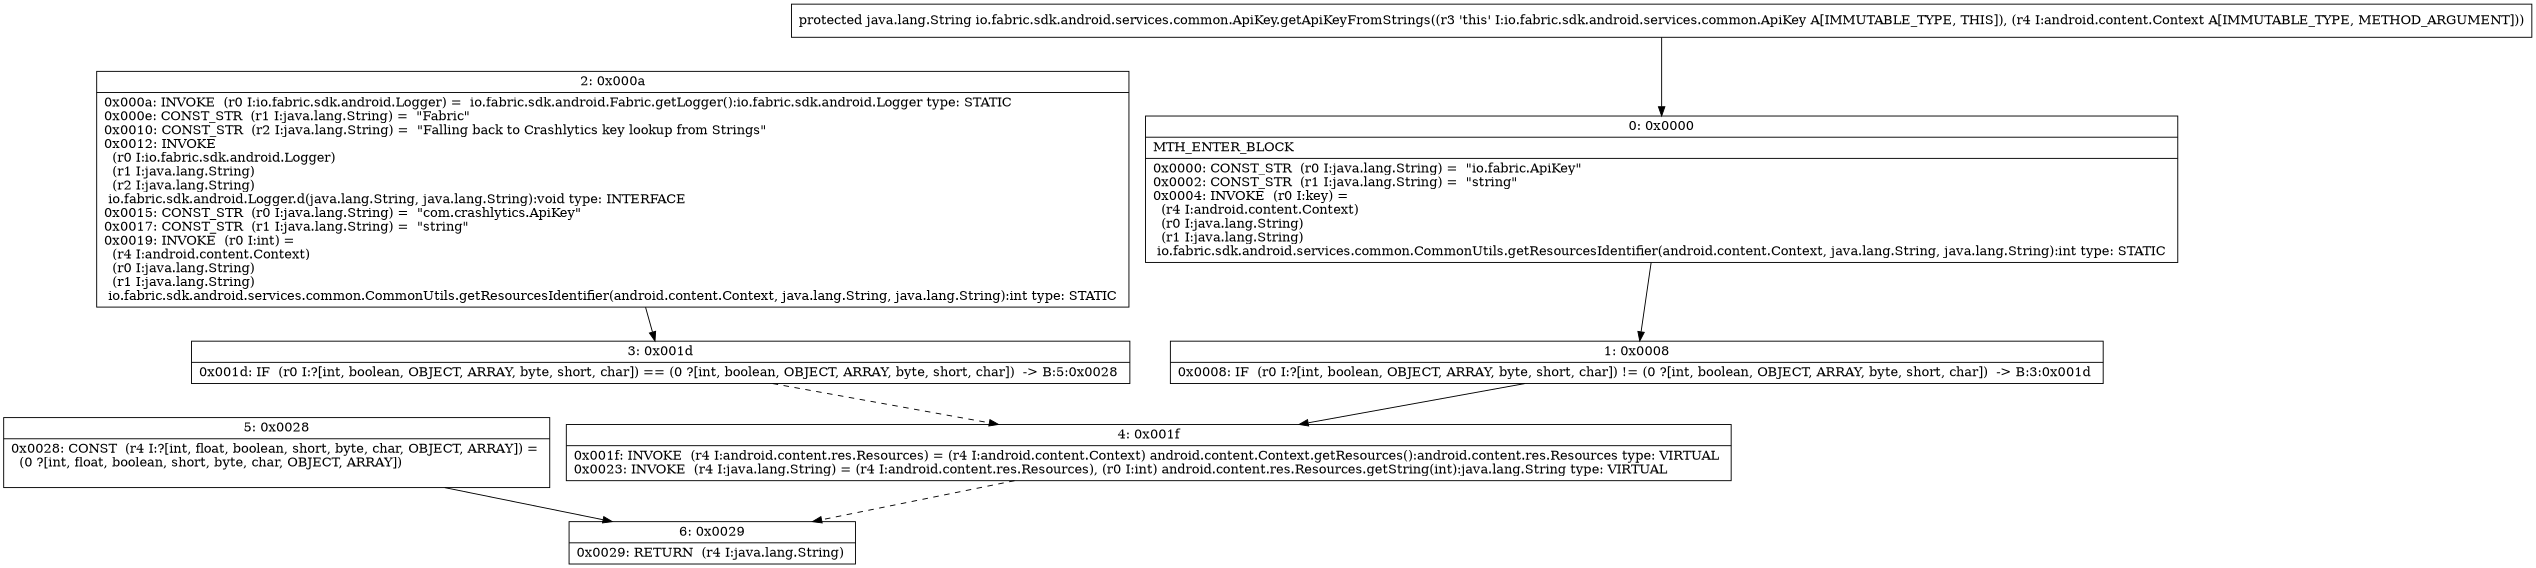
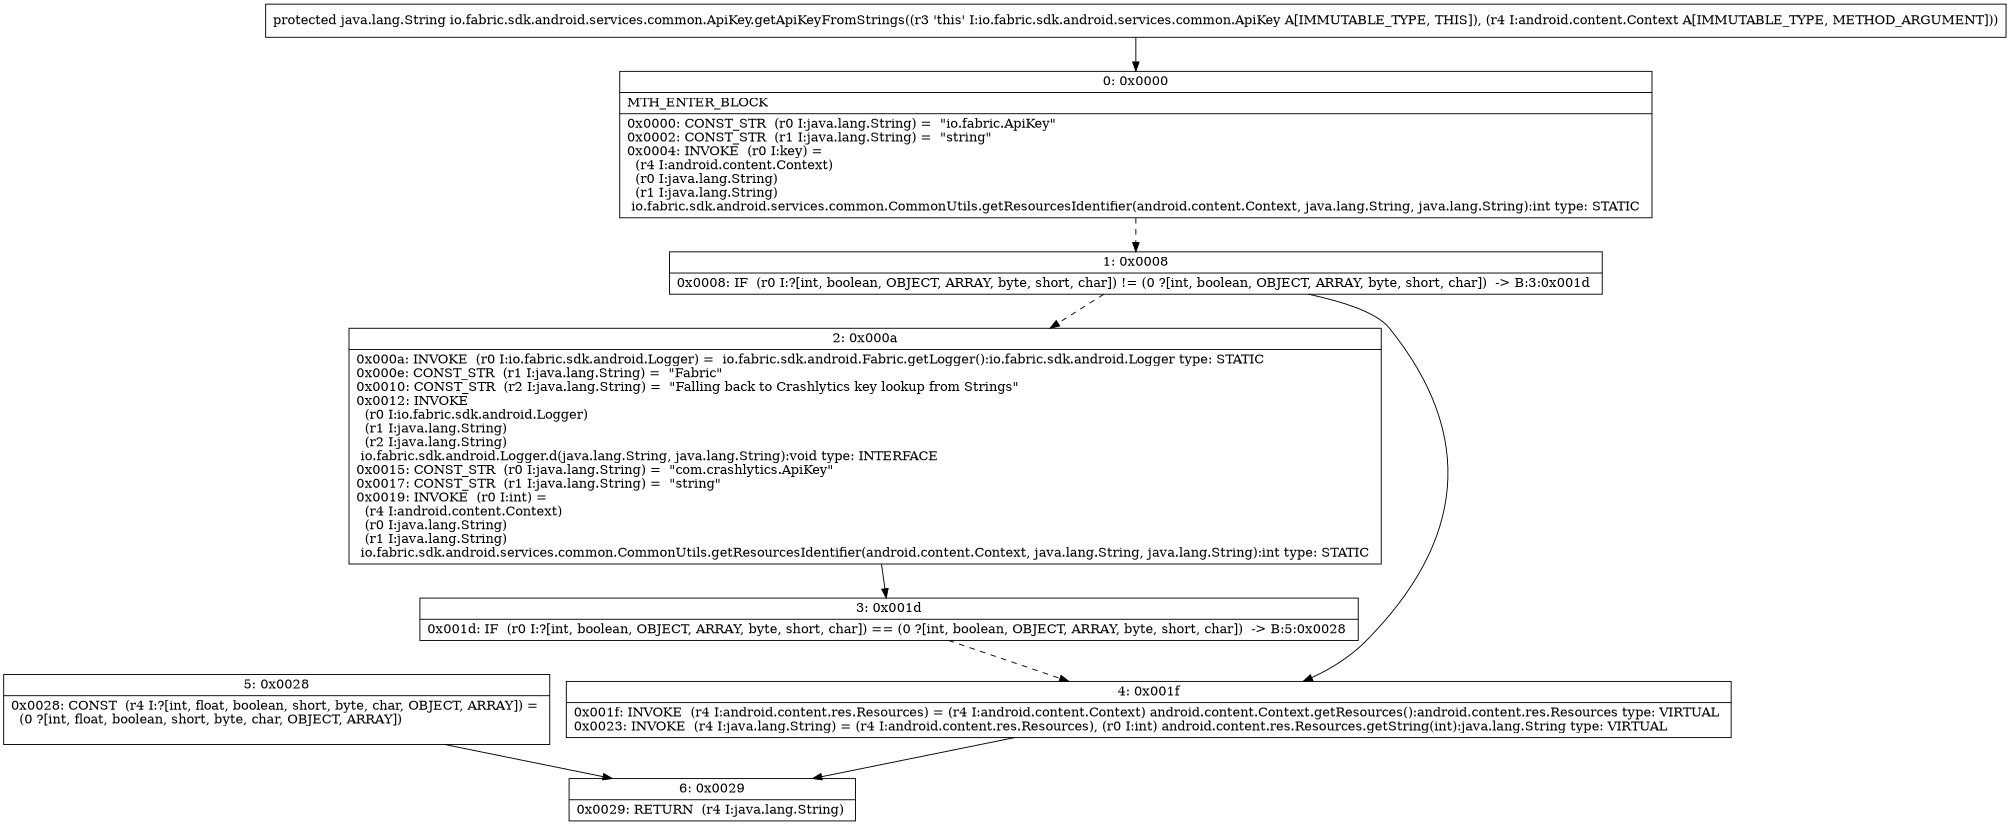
edge "0: 0x0000" -> "1: 0x0008": style solid -> dashed
edge "1: 0x0008" -> "2: 0x000a": added
edge "4: 0x001f" -> "6: 0x0029": style dashed -> solid
